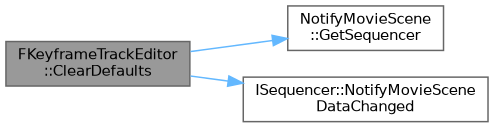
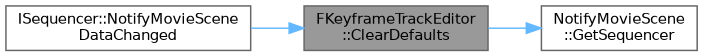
edge "FKeyframeTrackEditor ::ClearDefaults" -> "ISequencer::NotifyMovieScene DataChanged": reversed
